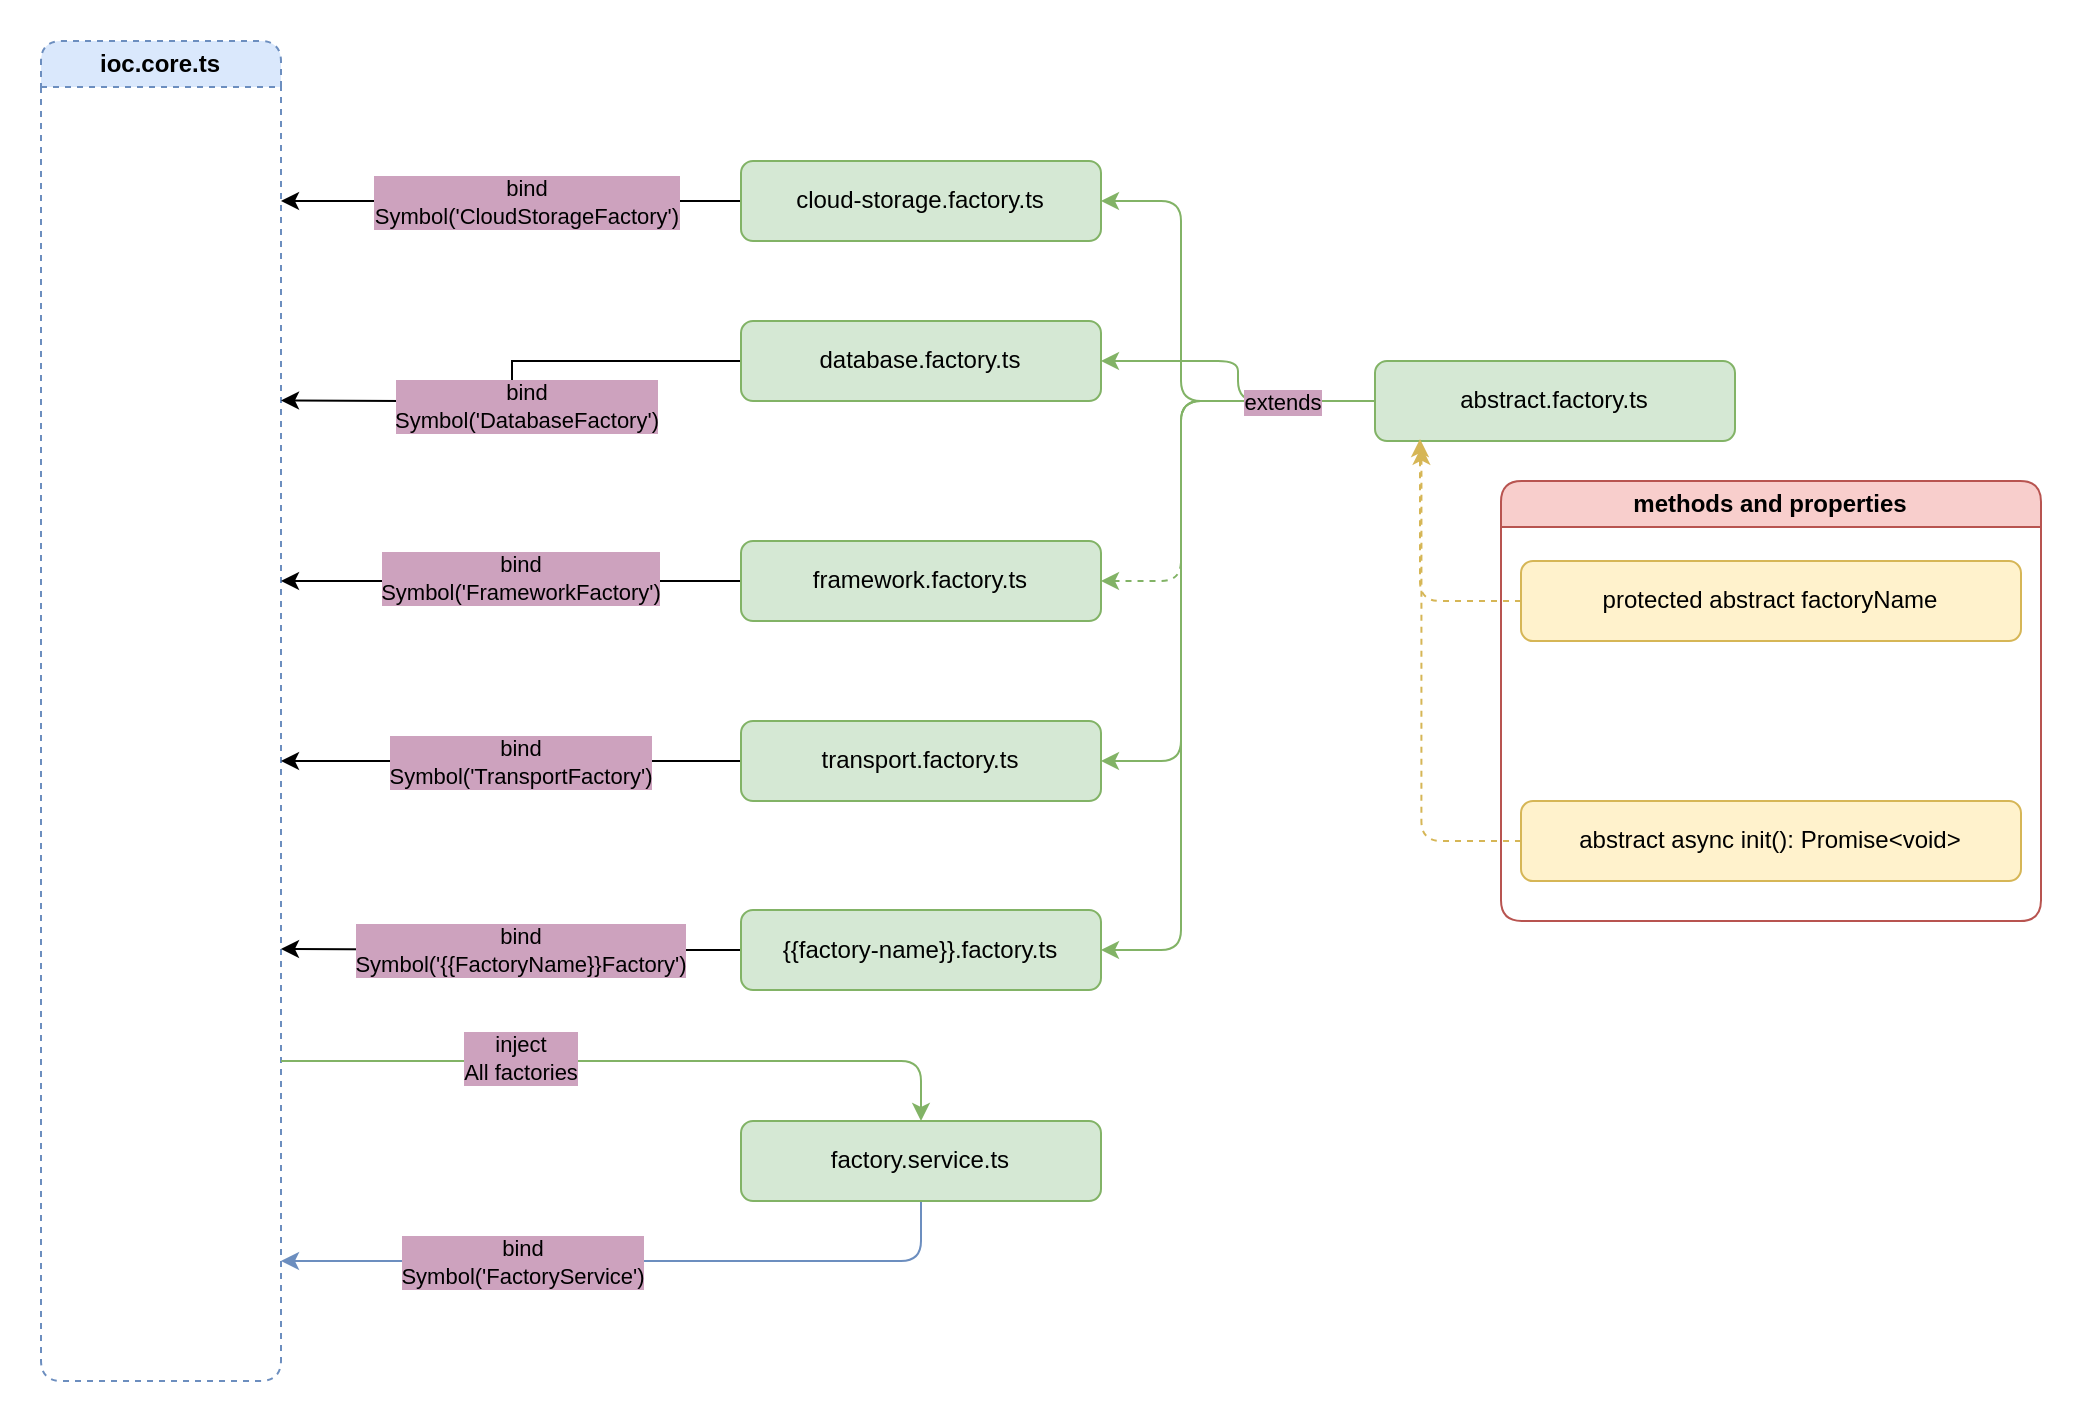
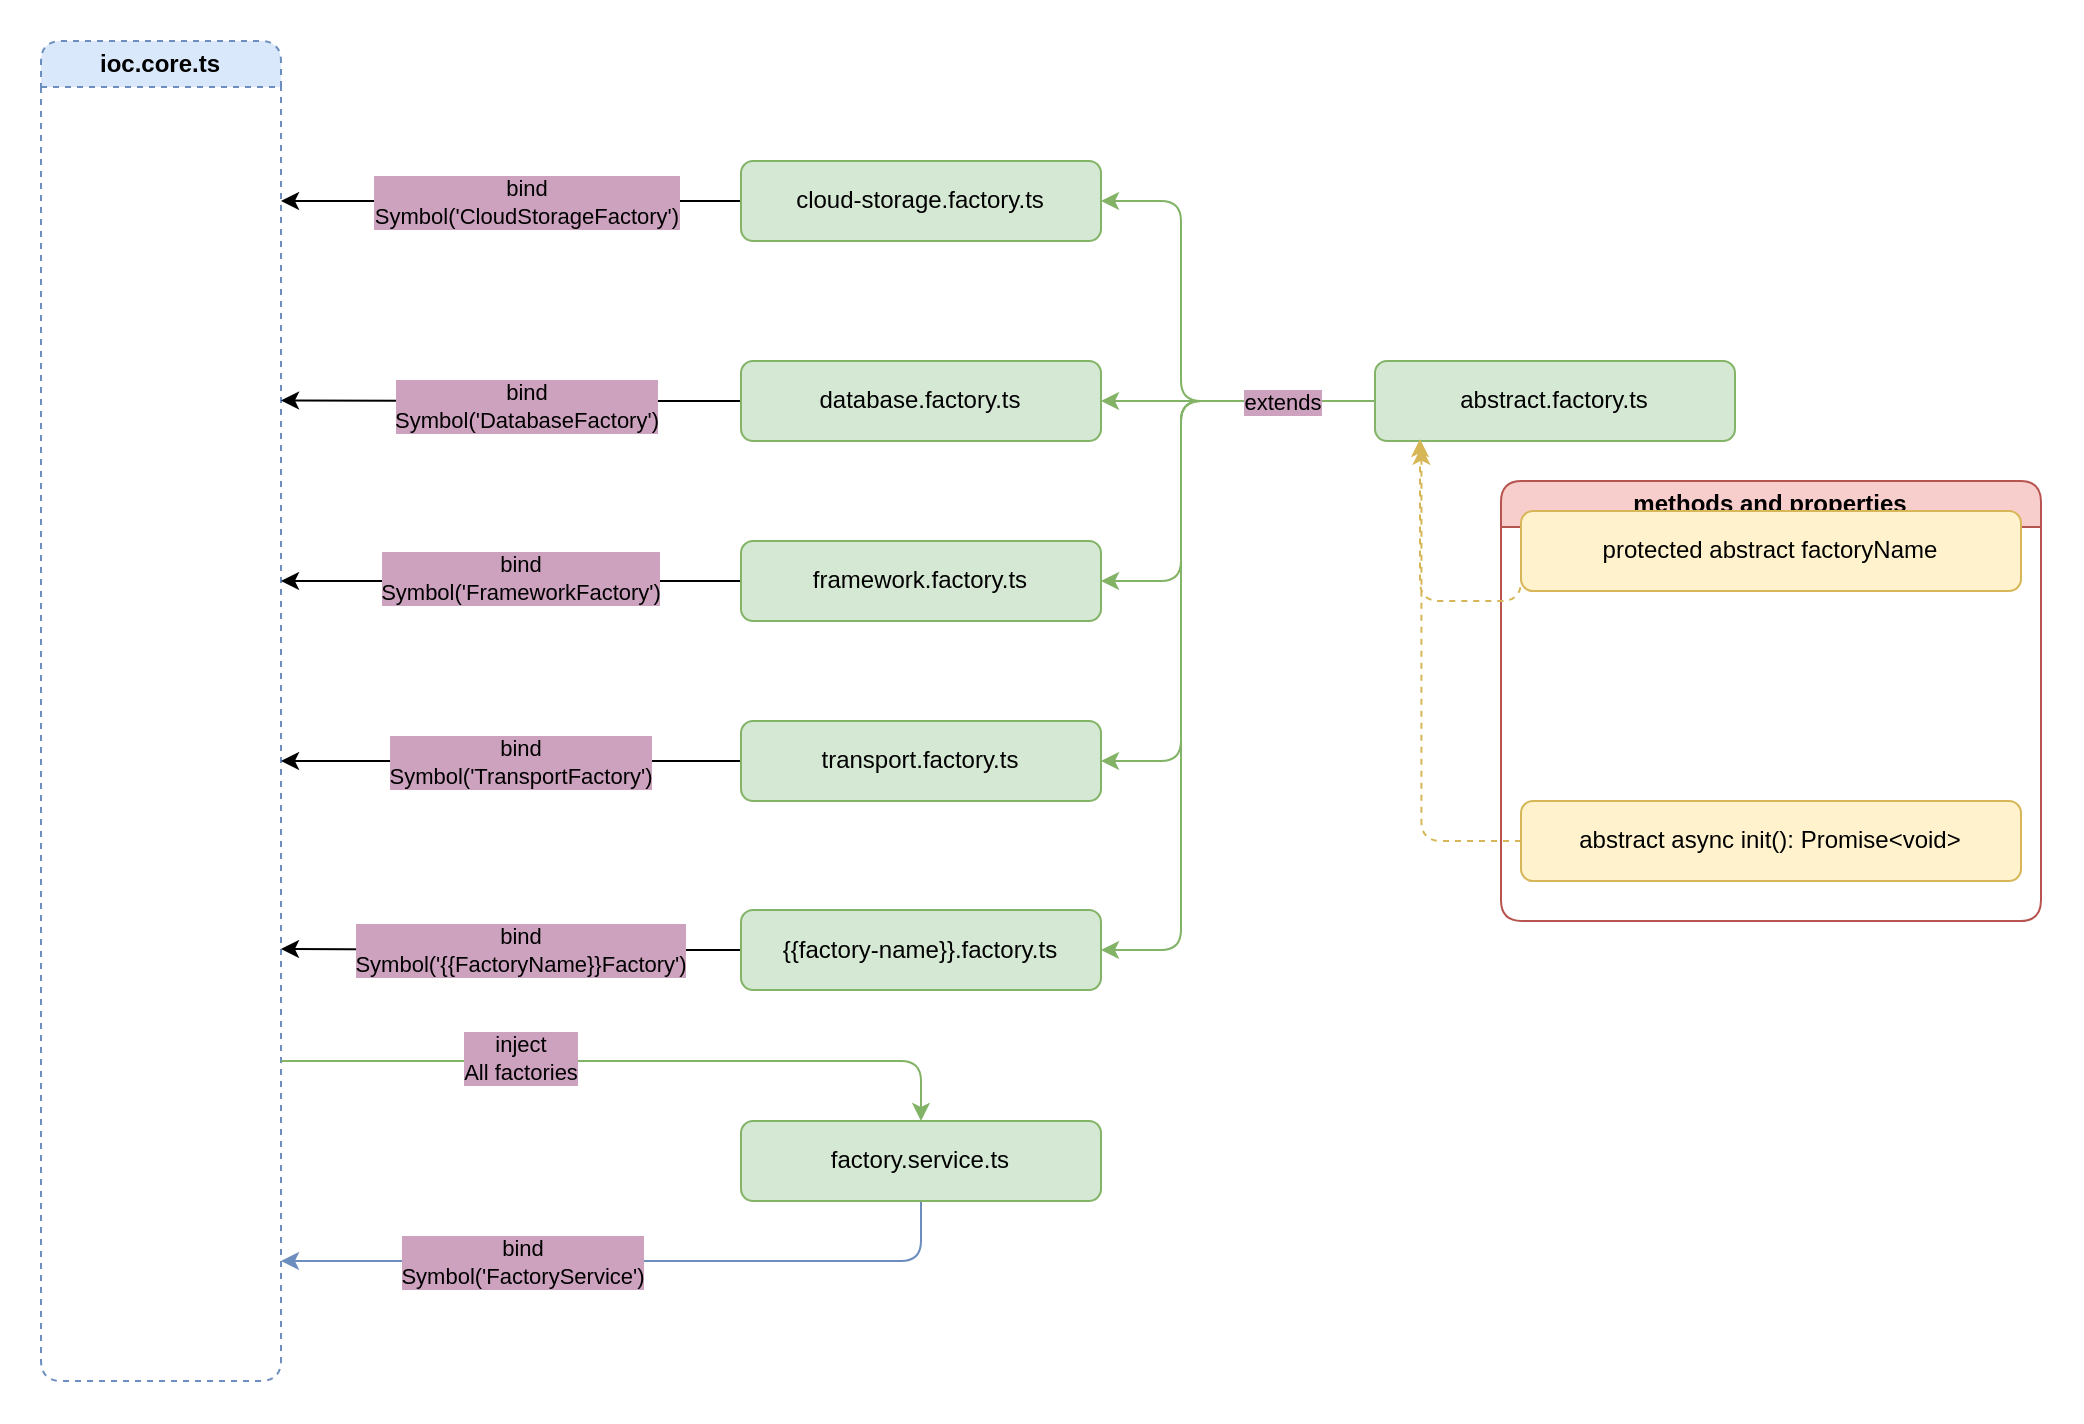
node "database.factory.ts": moved (921, 361) -> (921, 401)
edge "abstract.factory.ts" -> "framework.factory.ts": style dashed -> solid
node "protected abstract factoryName": moved (1771, 601) -> (1771, 551)
